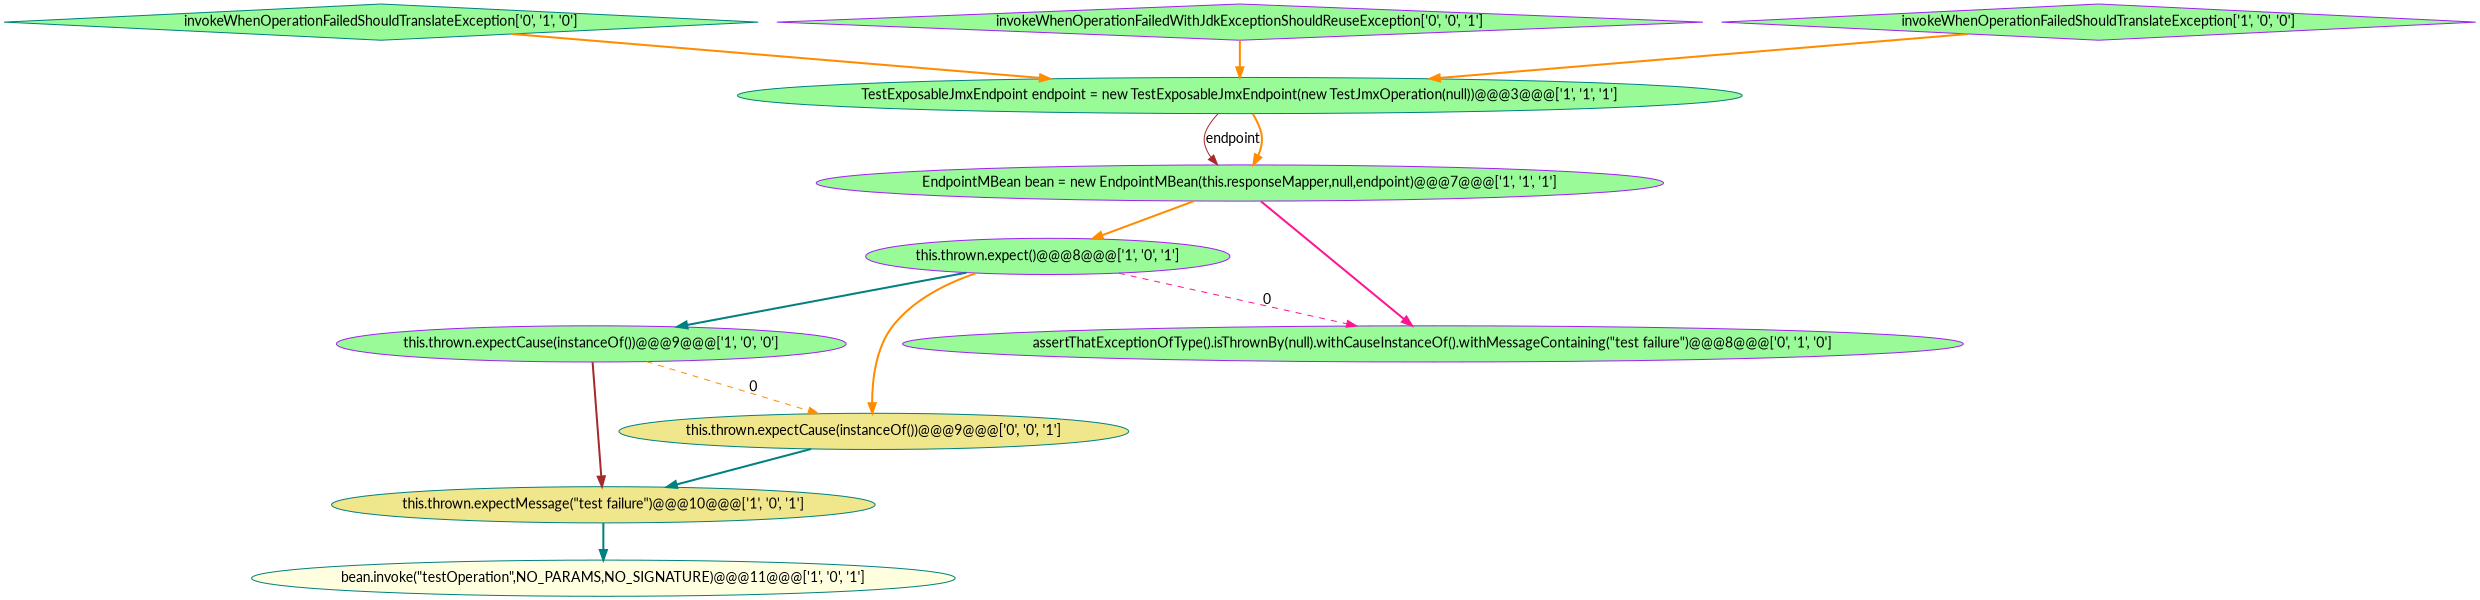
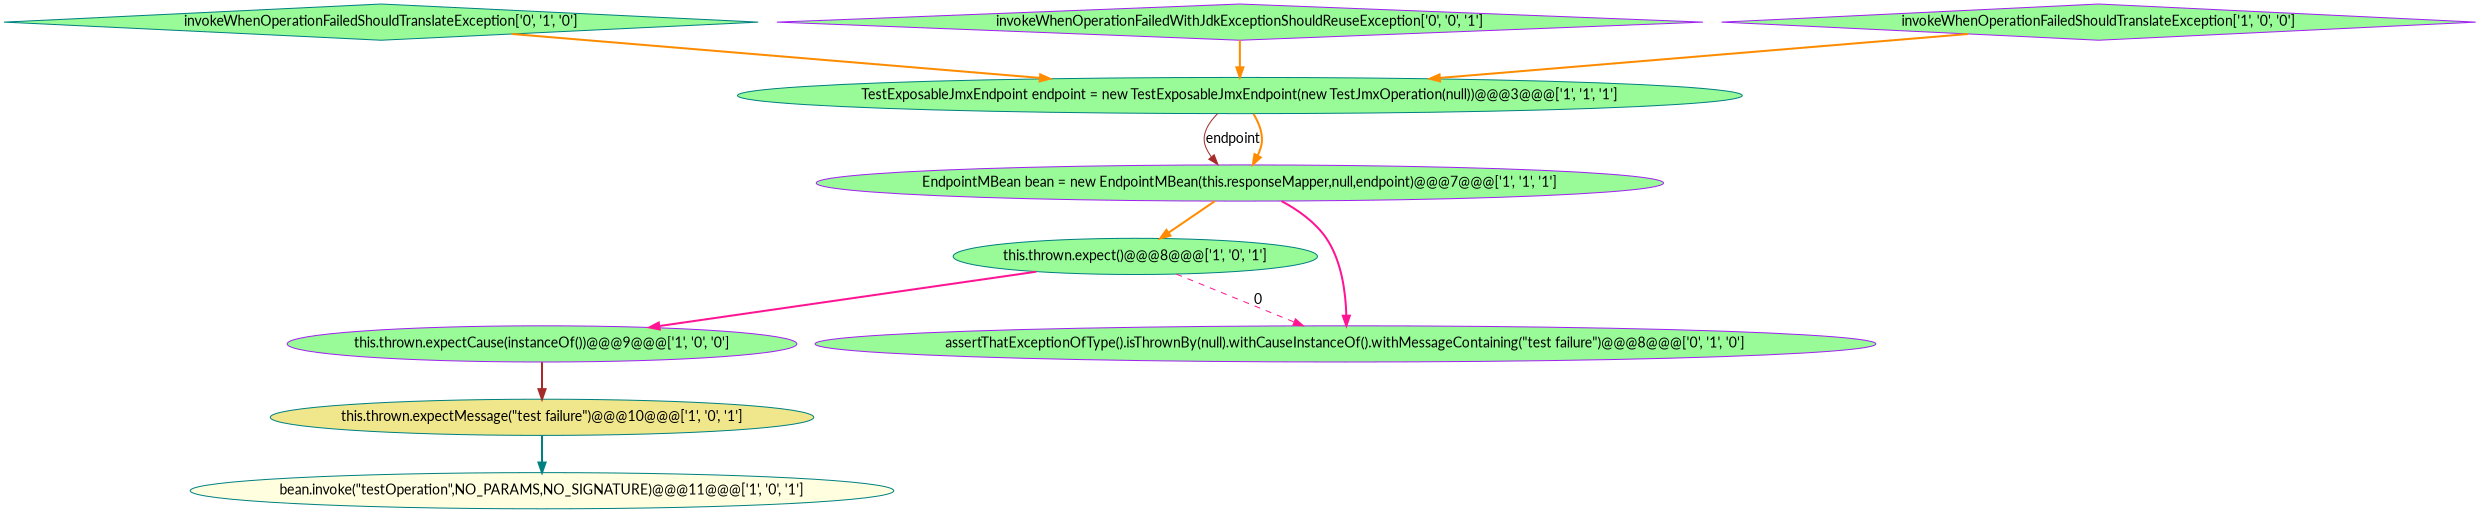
node "this.thrown.expect()@@@8@@@['1', '0', '1']": color purple -> teal
edge "this.thrown.expect()@@@8@@@['1', '0', '1']" -> "this.thrown.expectCause(instanceOf())@@@9@@@['1', '0', '0']": color teal -> deeppink
node "this.thrown.expectCause(instanceOf())@@@9@@@['0', '0', '1']": removed
